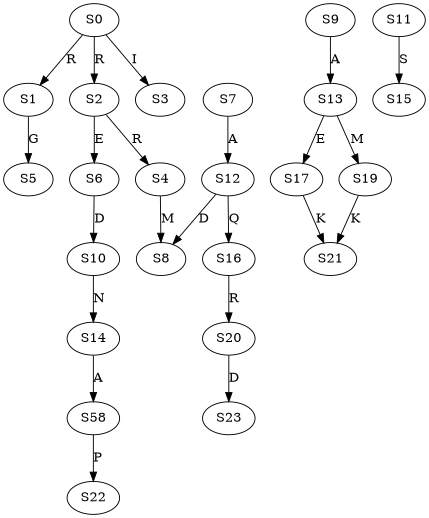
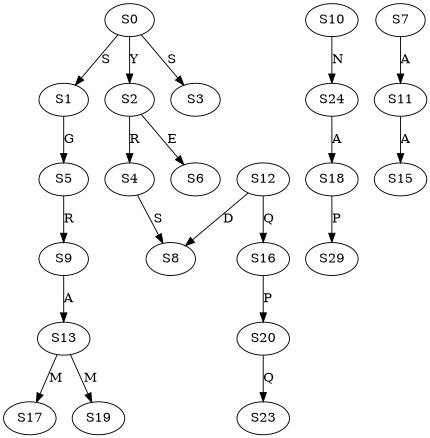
edge "S0" -> "S1": label "R" -> "S"
edge "S0" -> "S2": label "R" -> "Y"
edge "S0" -> "S3": label "I" -> "S"
edge "S11" -> "S15": label "S" -> "A"
edge "S7" -> "S12": now "S7" -> "S11"
edge "S13" -> "S17": label "E" -> "M"
edge "S5" -> "S9": added, label "R"
edge "S6" -> "S10": removed, label "D"
edge "S4" -> "S8": label "M" -> "S"
node "S21": removed
edge "S16" -> "S20": label "R" -> "P"
node "S14": label "S14" -> "S24"
edge "S20" -> "S23": label "D" -> "Q"
node "S58": label "S58" -> "S18"
node "S22": label "S22" -> "S29"
